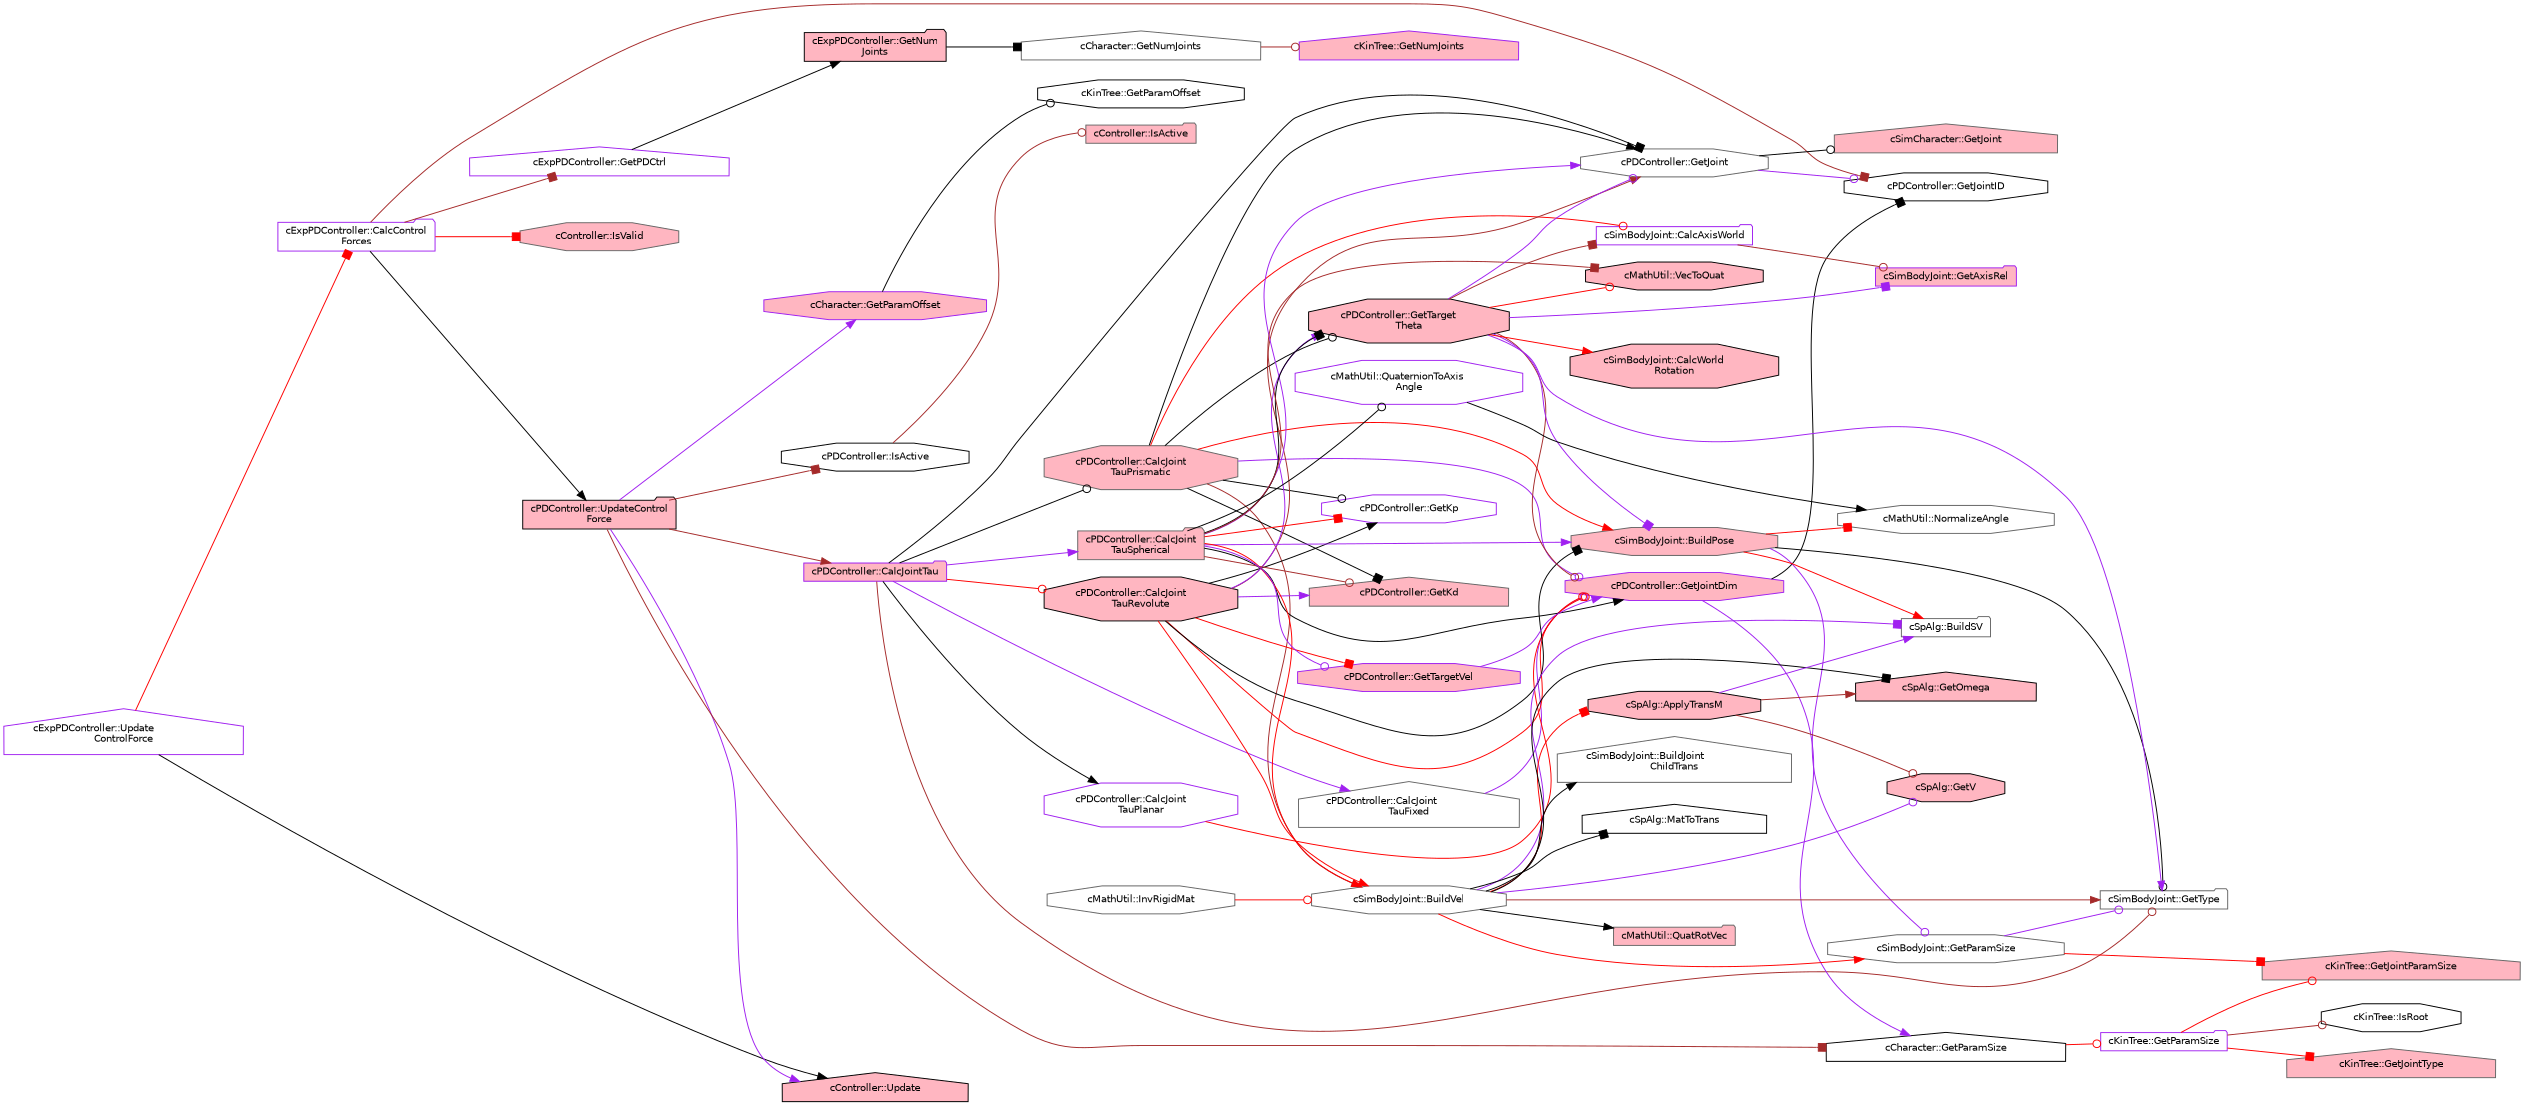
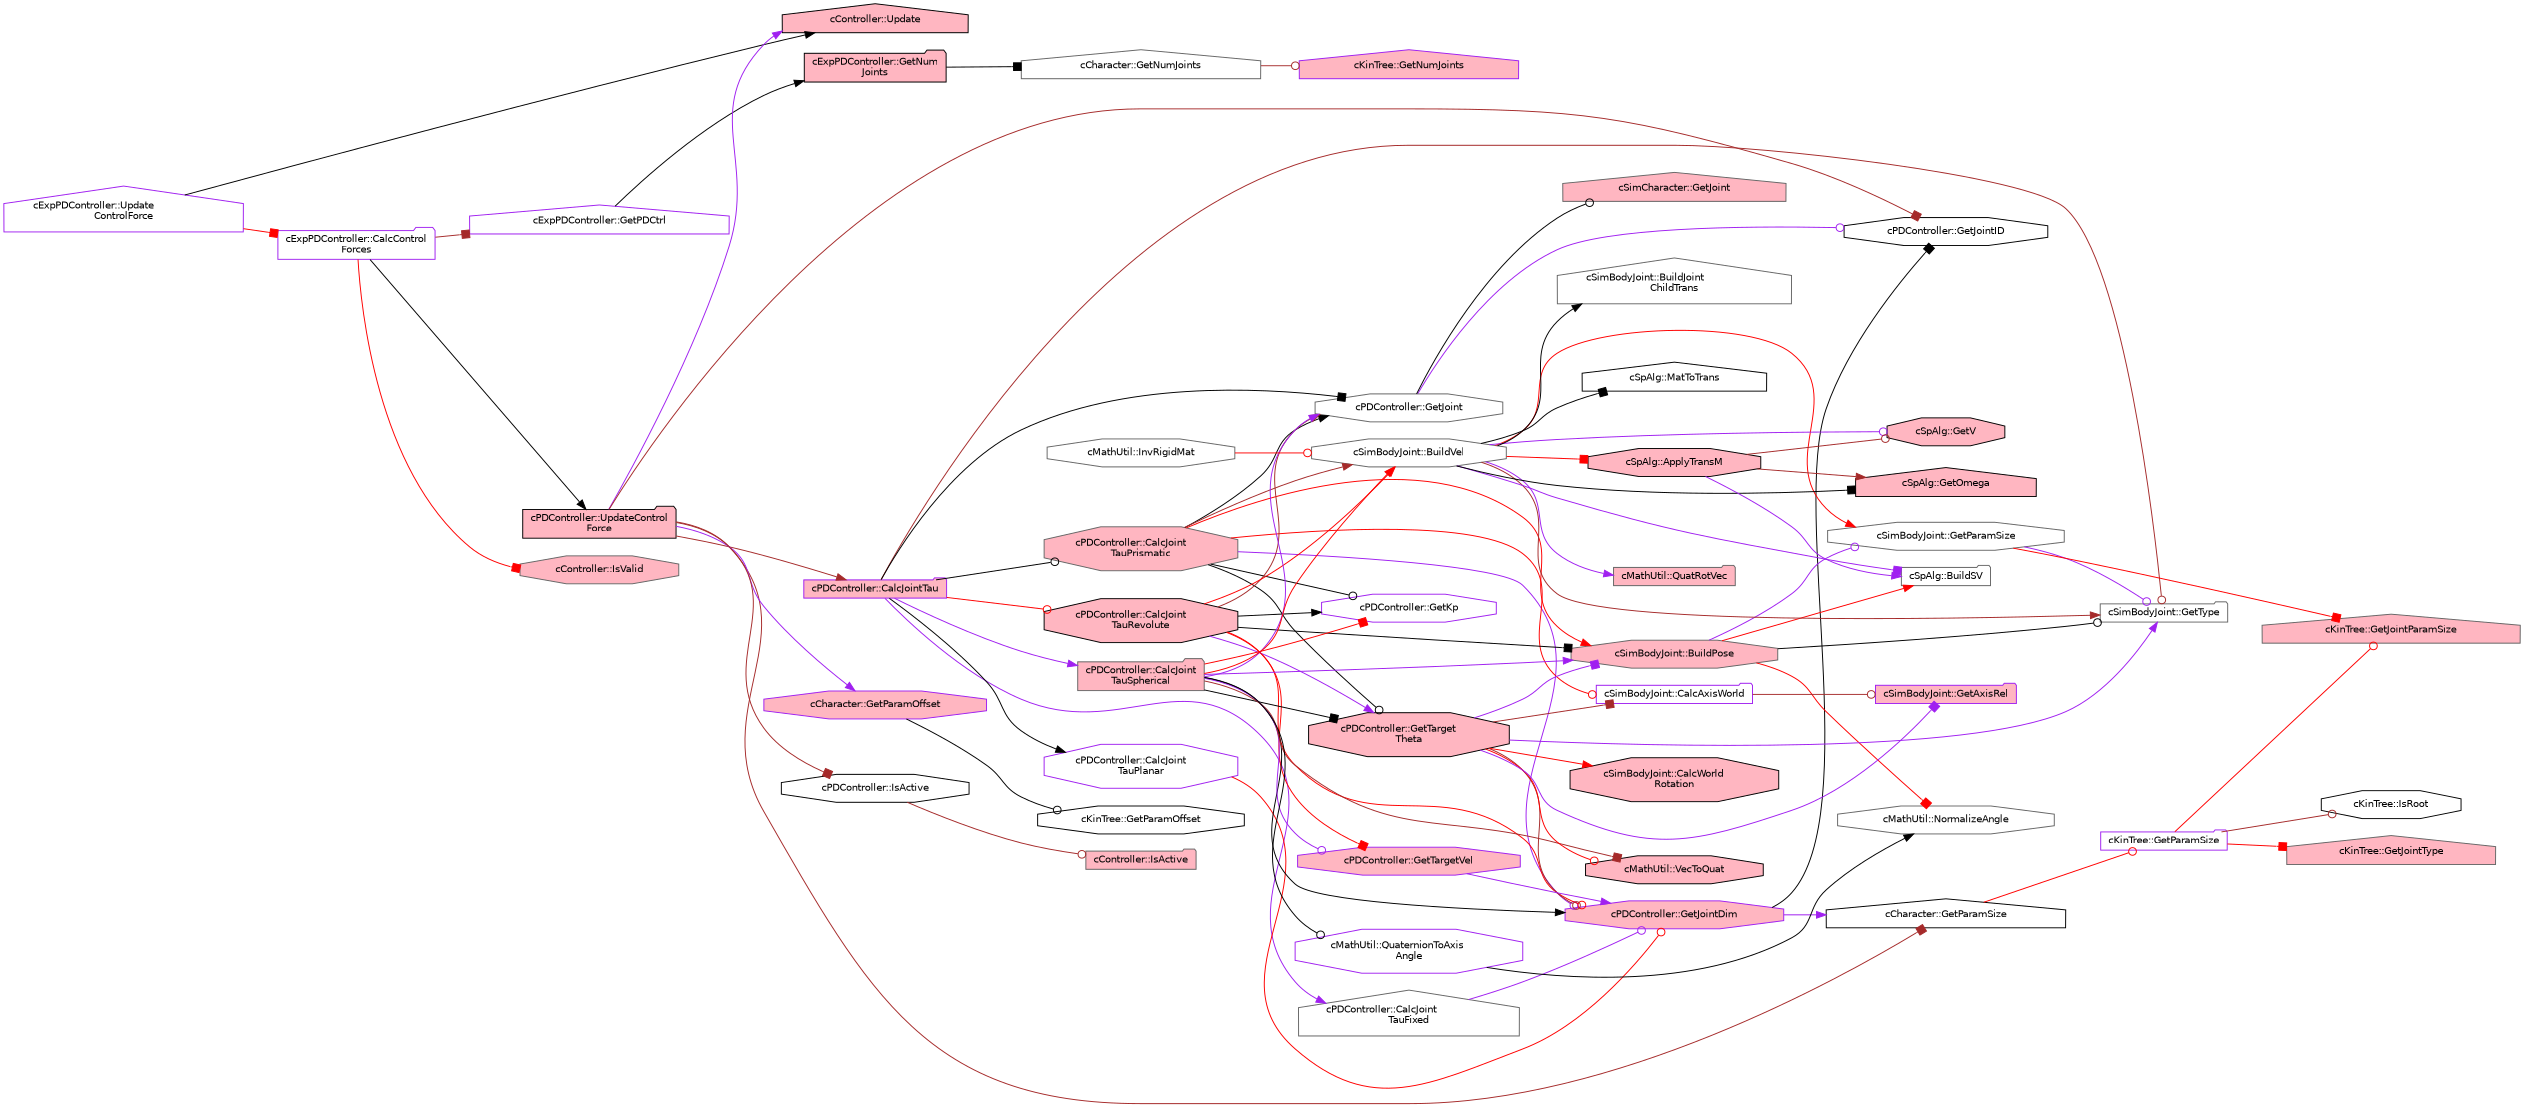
edge "cExpPDController::CalcControl Forces" -> "cPDController::GetJointID": now "cPDController::UpdateControl Force" -> "cPDController::GetJointID"
edge "cPDController::GetTarget Theta" -> "cPDController::GetJoint": removed
node "cPDController::GetKd": removed
edge "cSimBodyJoint::BuildVel" -> "cMathUtil::QuatRotVec": color black -> purple
